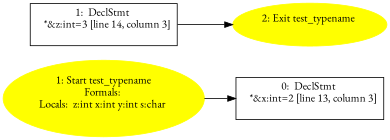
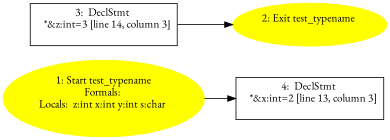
node "1:  DeclStmt *&z:int=3 [line 14, column 3]": label "1:  DeclStmt *&z:int=3 [line 14, column 3]" -> "3:  DeclStmt *&z:int=3 [line 14, column 3]"
node "0:  DeclStmt *&x:int=2 [line 13, column 3]": label "0:  DeclStmt *&x:int=2 [line 13, column 3]" -> "4:  DeclStmt *&x:int=2 [line 13, column 3]"
